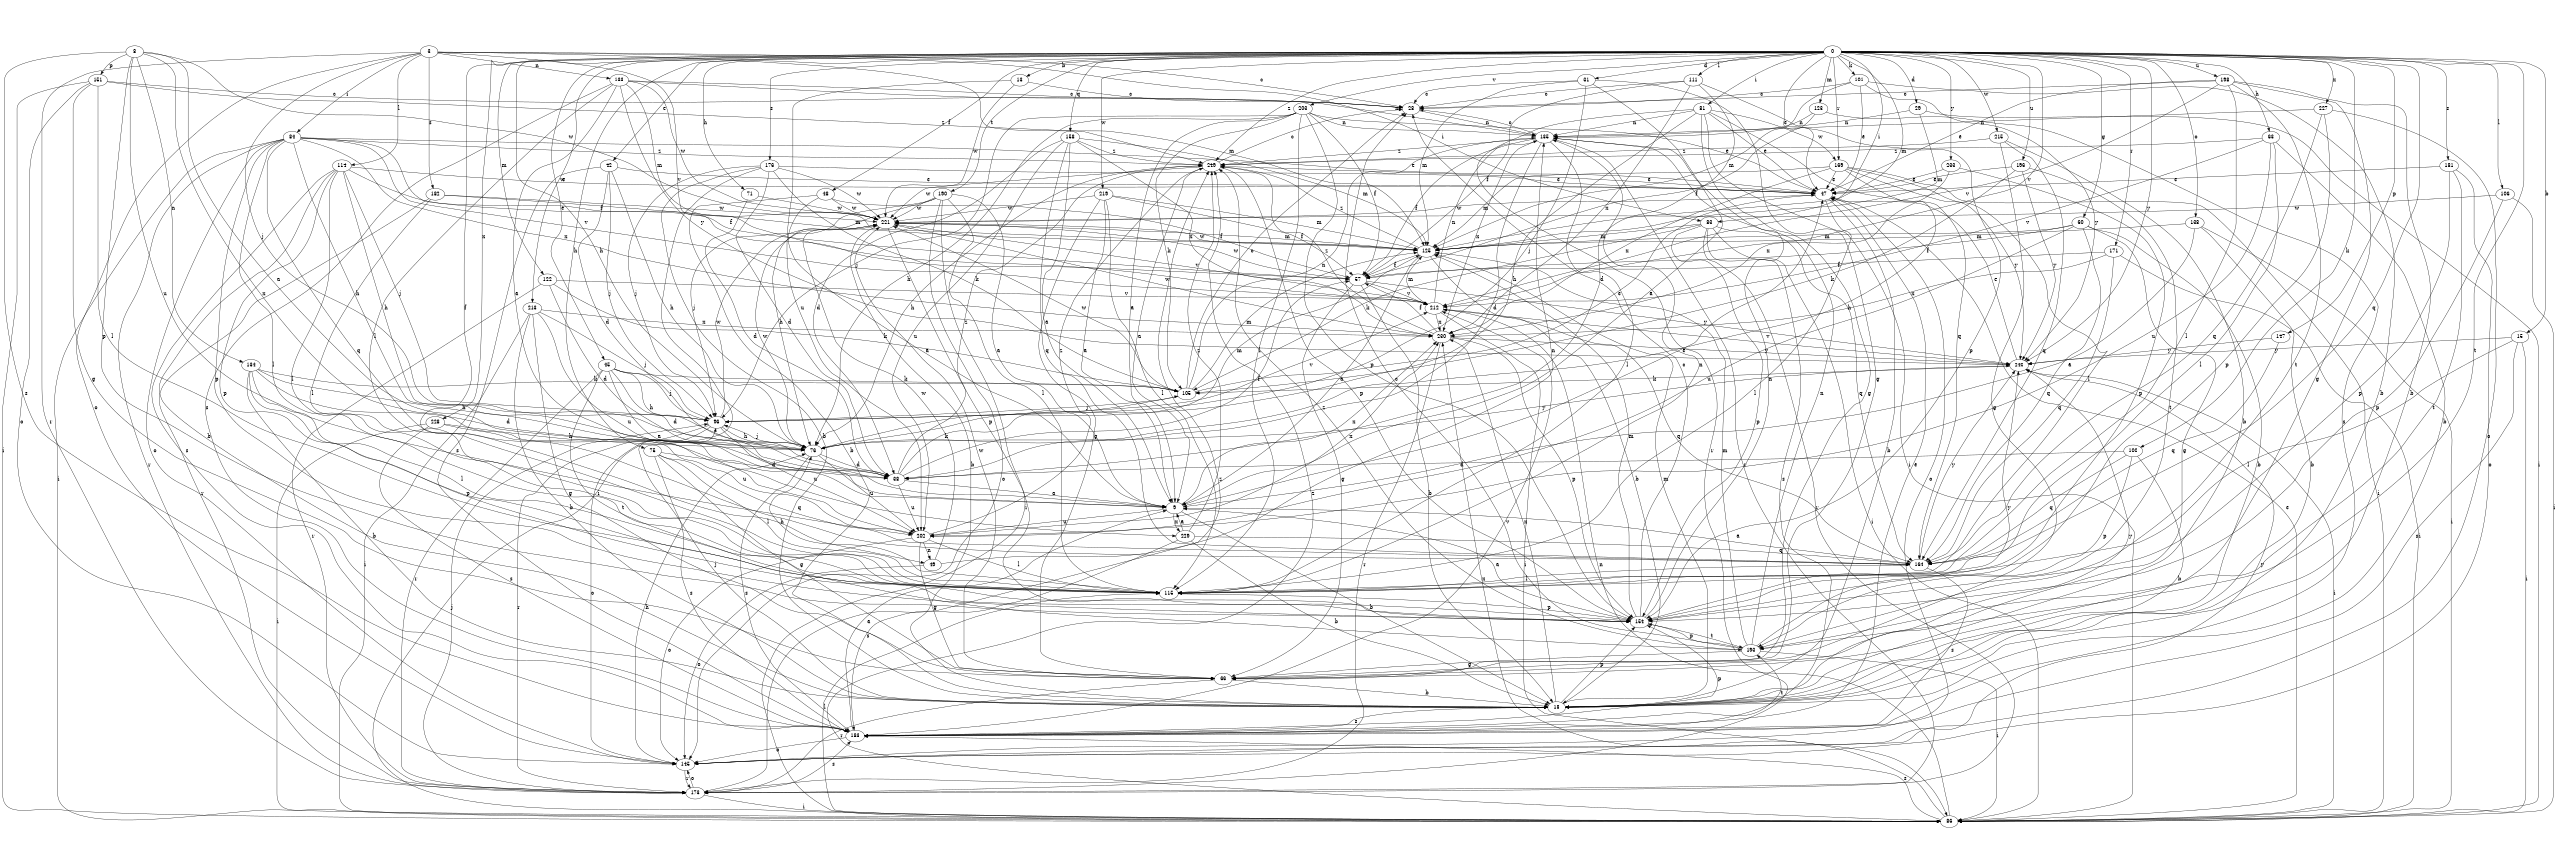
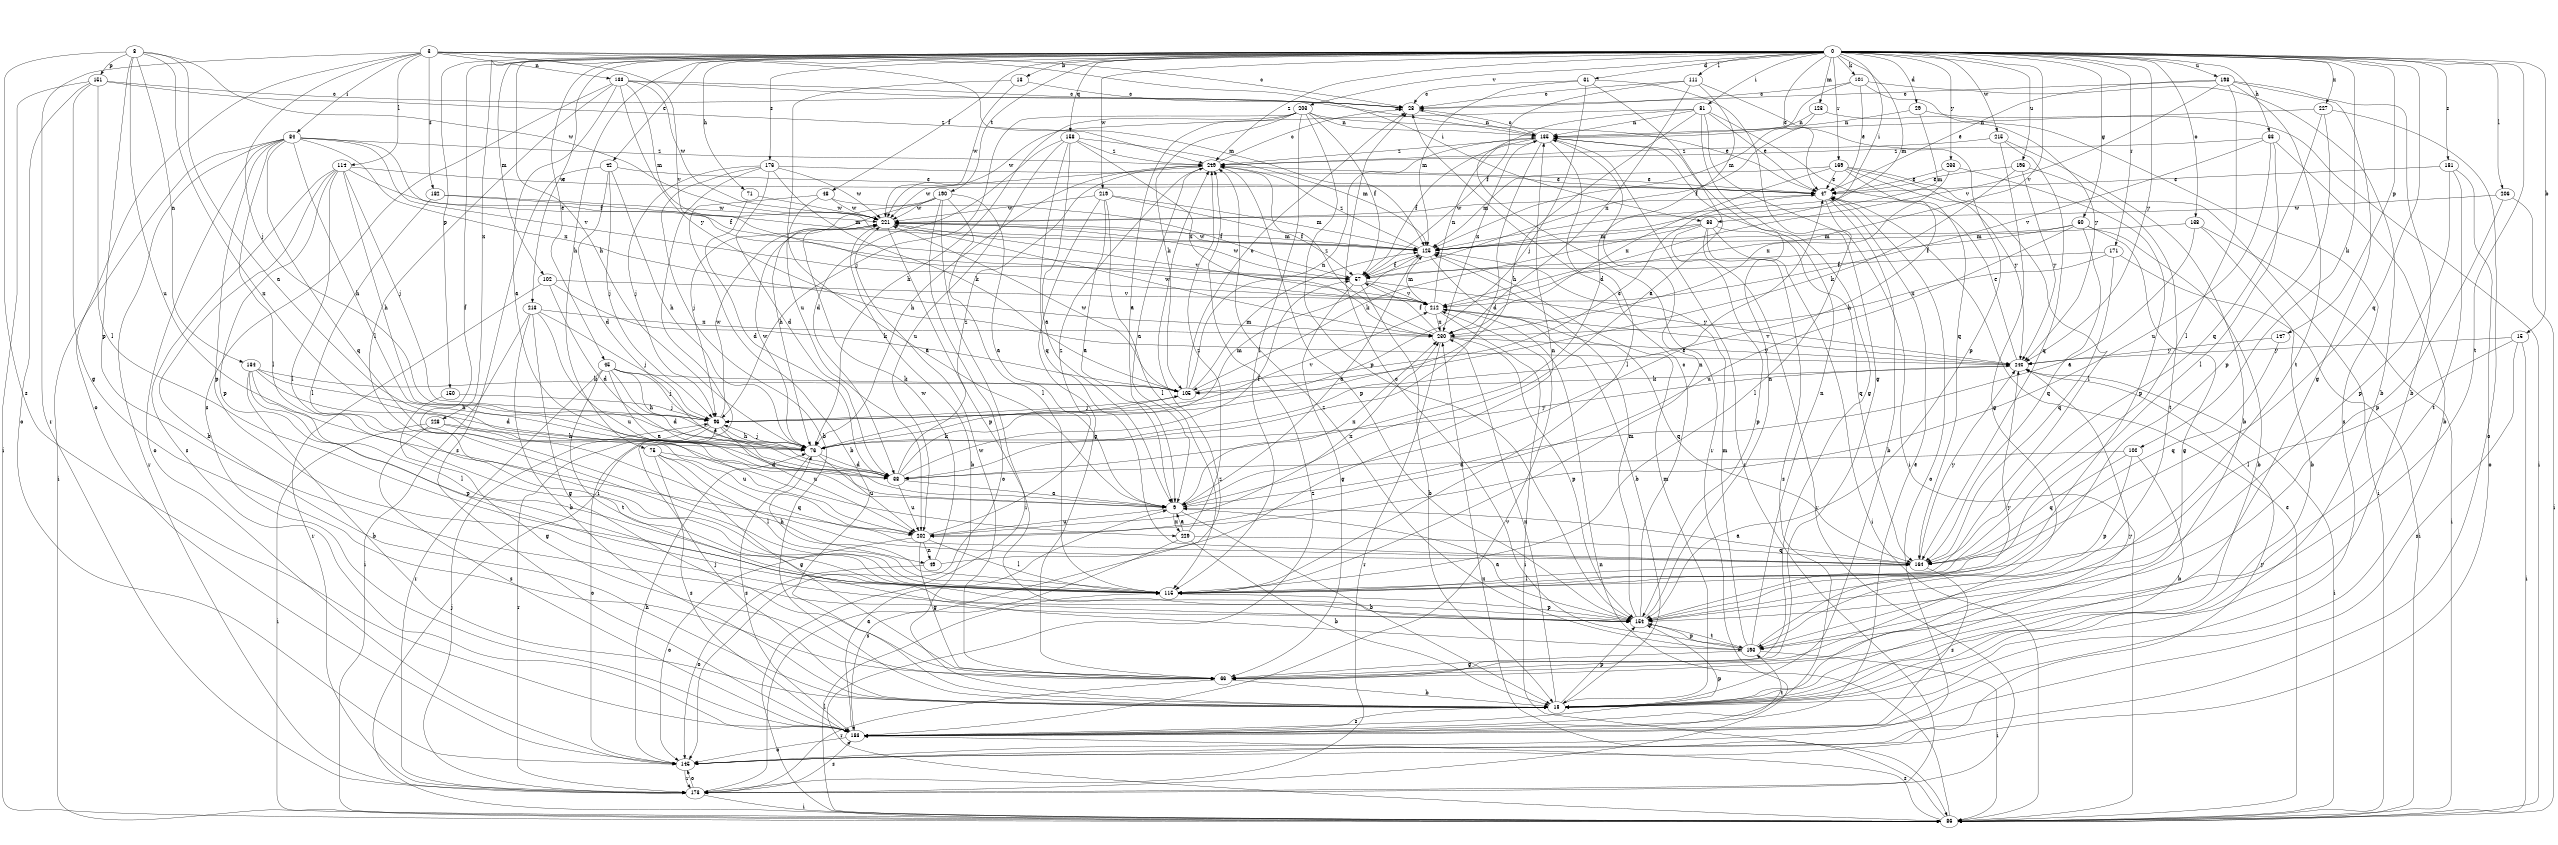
edge "81" -> "169": now "81" -> "221"
edge "84" -> "47": removed, label "e"
node "106": label "106" -> "206"
node "122": label "122" -> "102"
node "150": added
edge "182" -> "173": removed, label "r"
